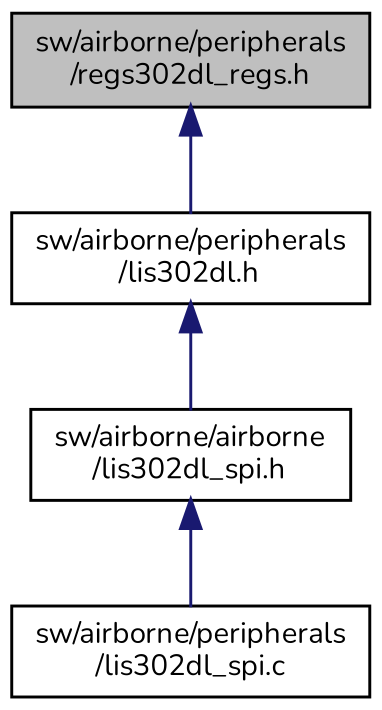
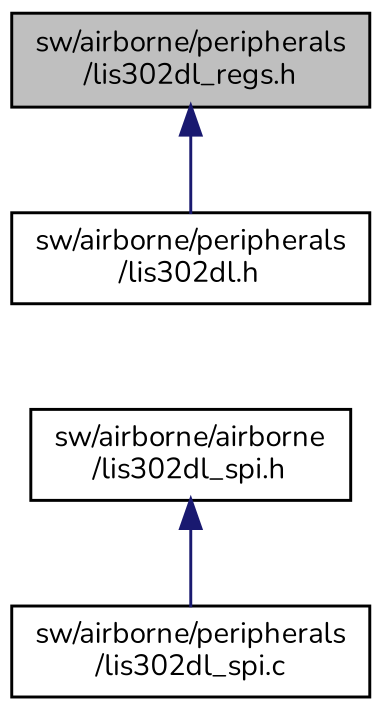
node "sw/airborne/peripherals /regs302dl_regs.h": label "sw/airborne/peripherals /regs302dl_regs.h" -> "sw/airborne/peripherals /lis302dl_regs.h"
edge "sw/airborne/airborne /lis302dl_spi.h" -> "sw/airborne/peripherals /lis302dl.h": removed
